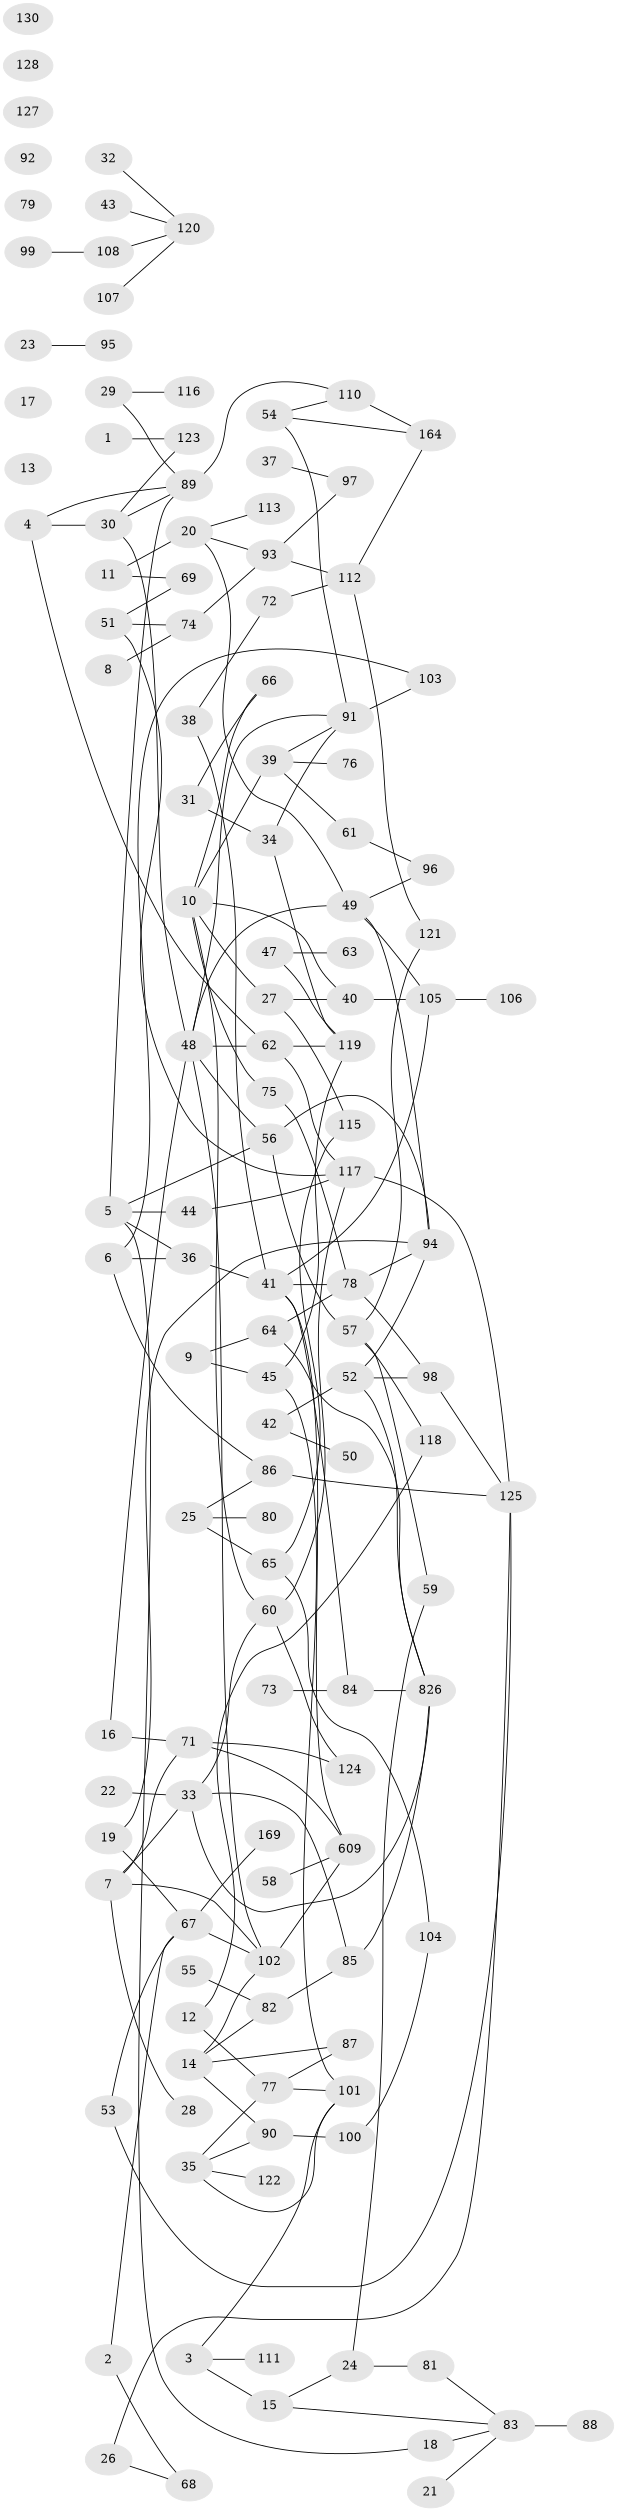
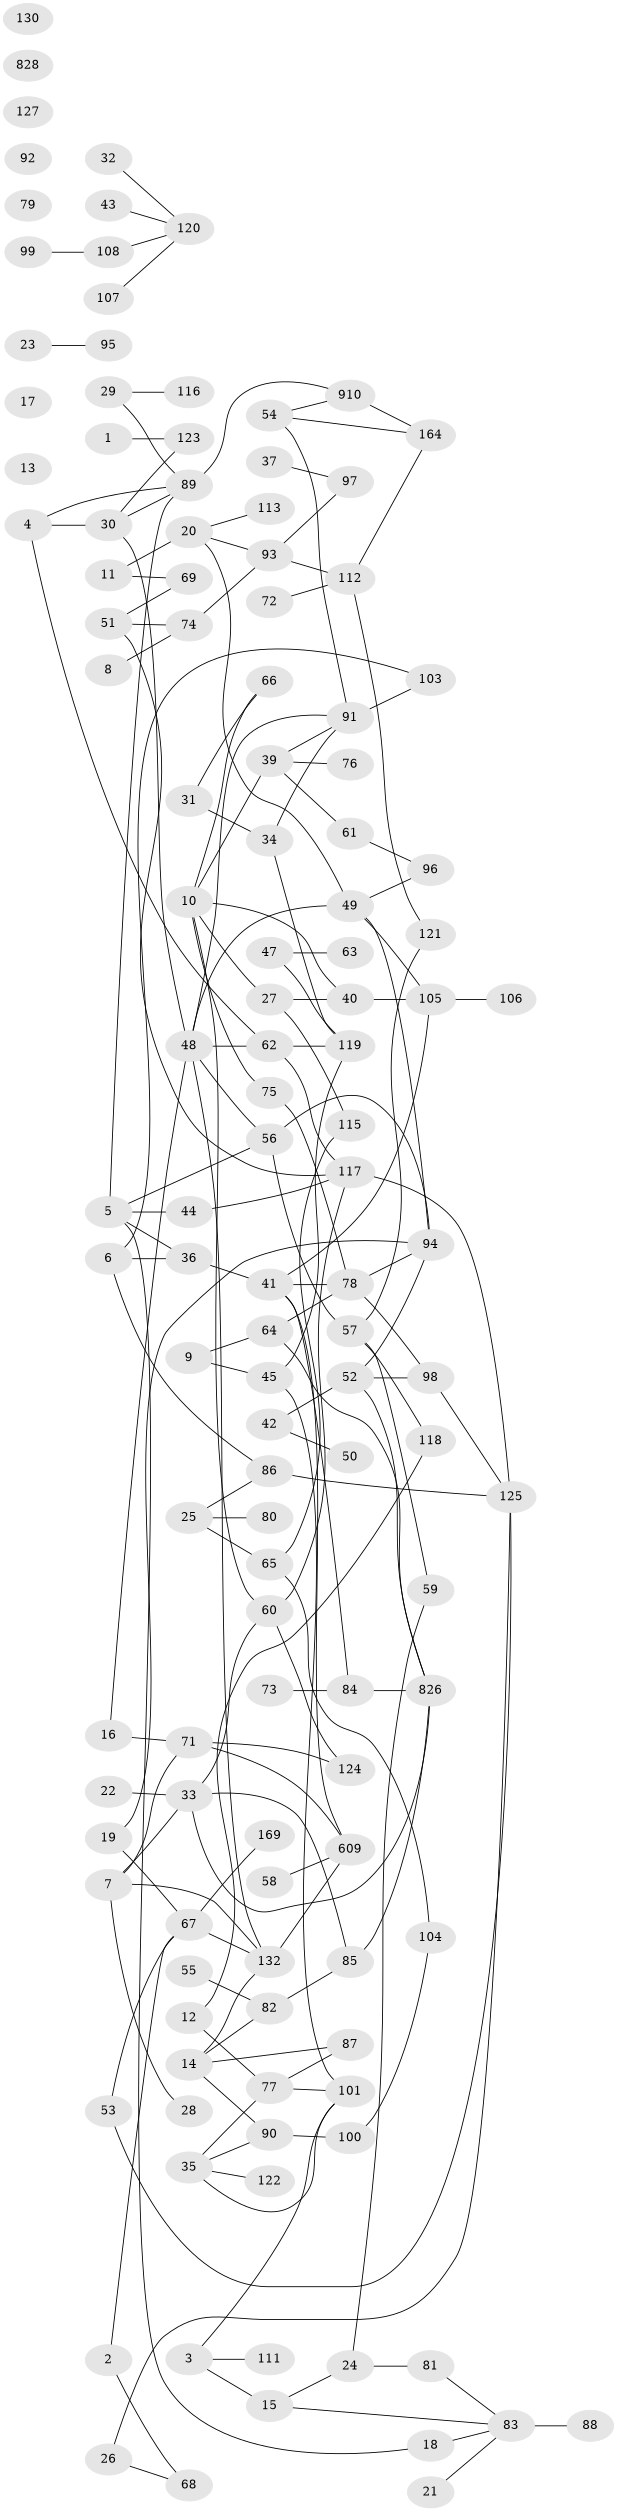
node "128": label "128" -> "828"
node "110": label "110" -> "910"
node "38": removed
node "102": label "102" -> "132"
